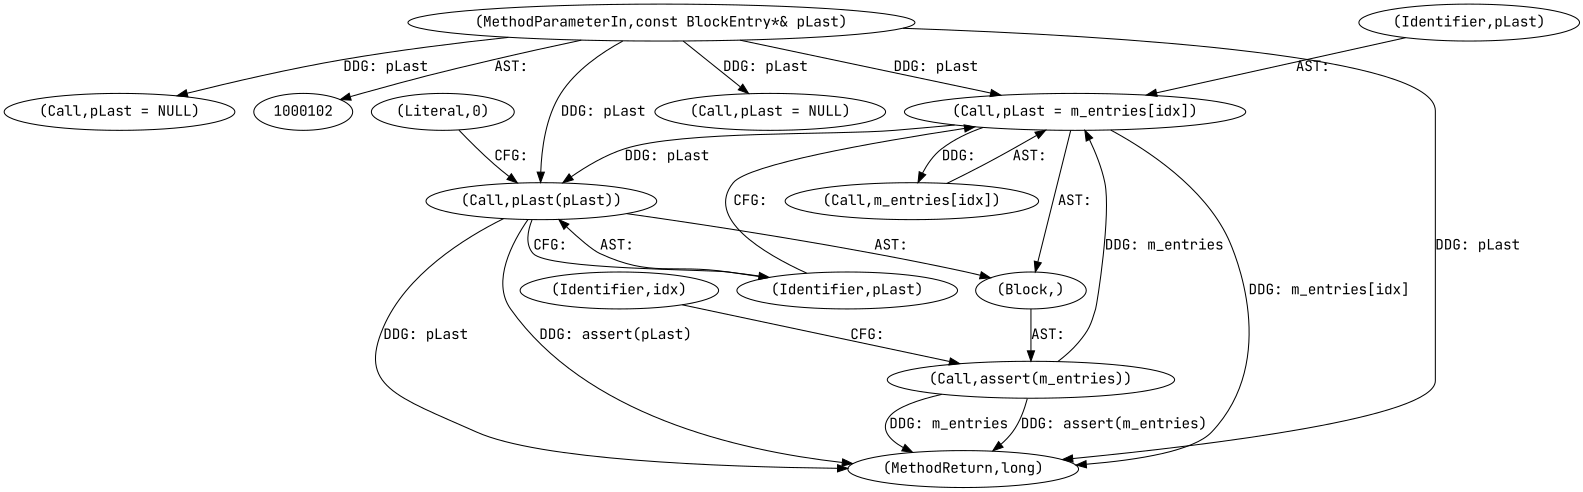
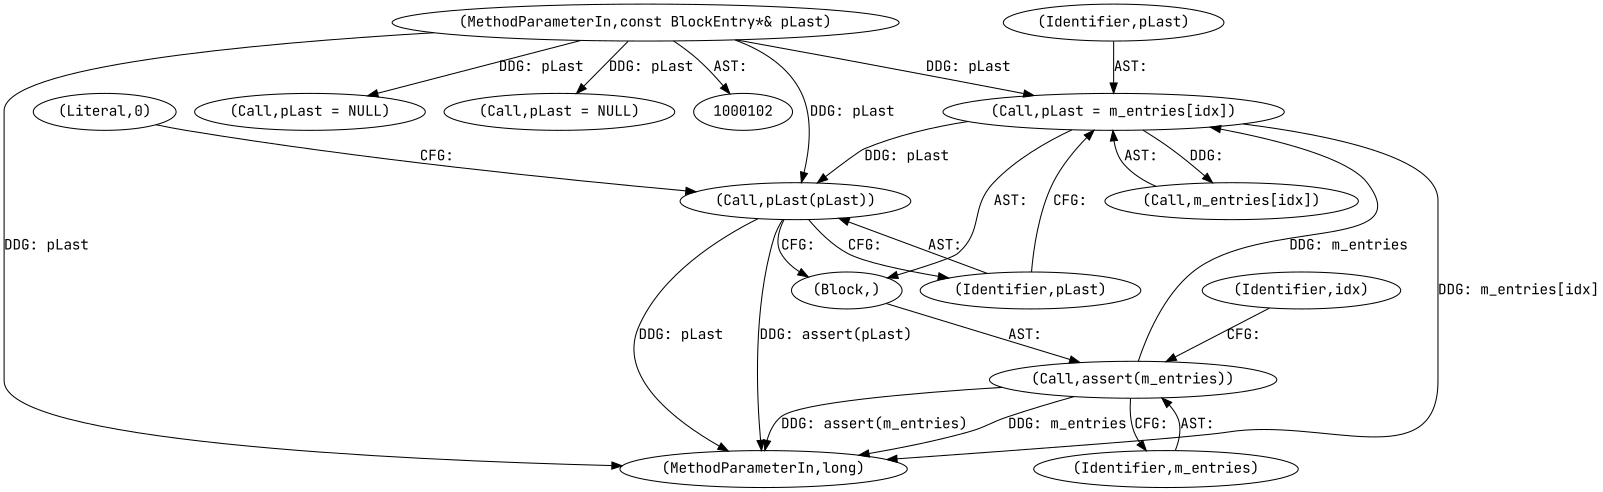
edge "(Call,pLast(pLast))" -> "(Block,)": label "AST: " -> "CFG: "
node "(MethodReturn,long)": label "(MethodReturn,long)" -> "(MethodParameterIn,long)"
node "(Identifier,m_entries)": added
